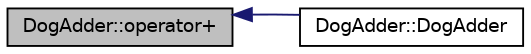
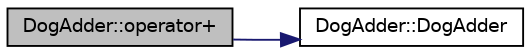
edge "DogAdder::DogAdder" -> "DogAdder::operator+": reversed
